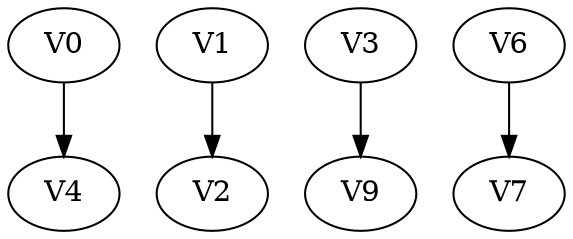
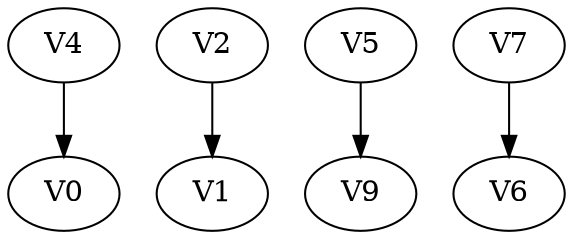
node "V3": label "V3" -> "V5"
edge "V0" -> "V4": reversed
edge "V1" -> "V2": reversed
edge "V6" -> "V7": reversed
